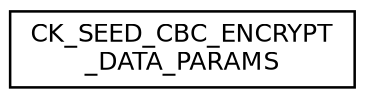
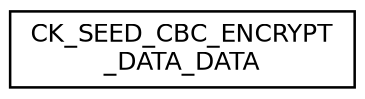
node "CK_SEED_CBC_ENCRYPT _DATA_PARAMS": label "CK_SEED_CBC_ENCRYPT _DATA_PARAMS" -> "CK_SEED_CBC_ENCRYPT _DATA_DATA"
